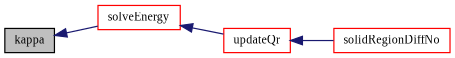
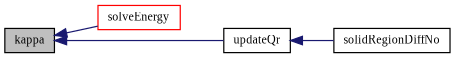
edge "updateQr" -> "solveEnergy": now "updateQr" -> "kappa"
node "updateQr": color red -> black
node "solidRegionDiffNo": color red -> black
